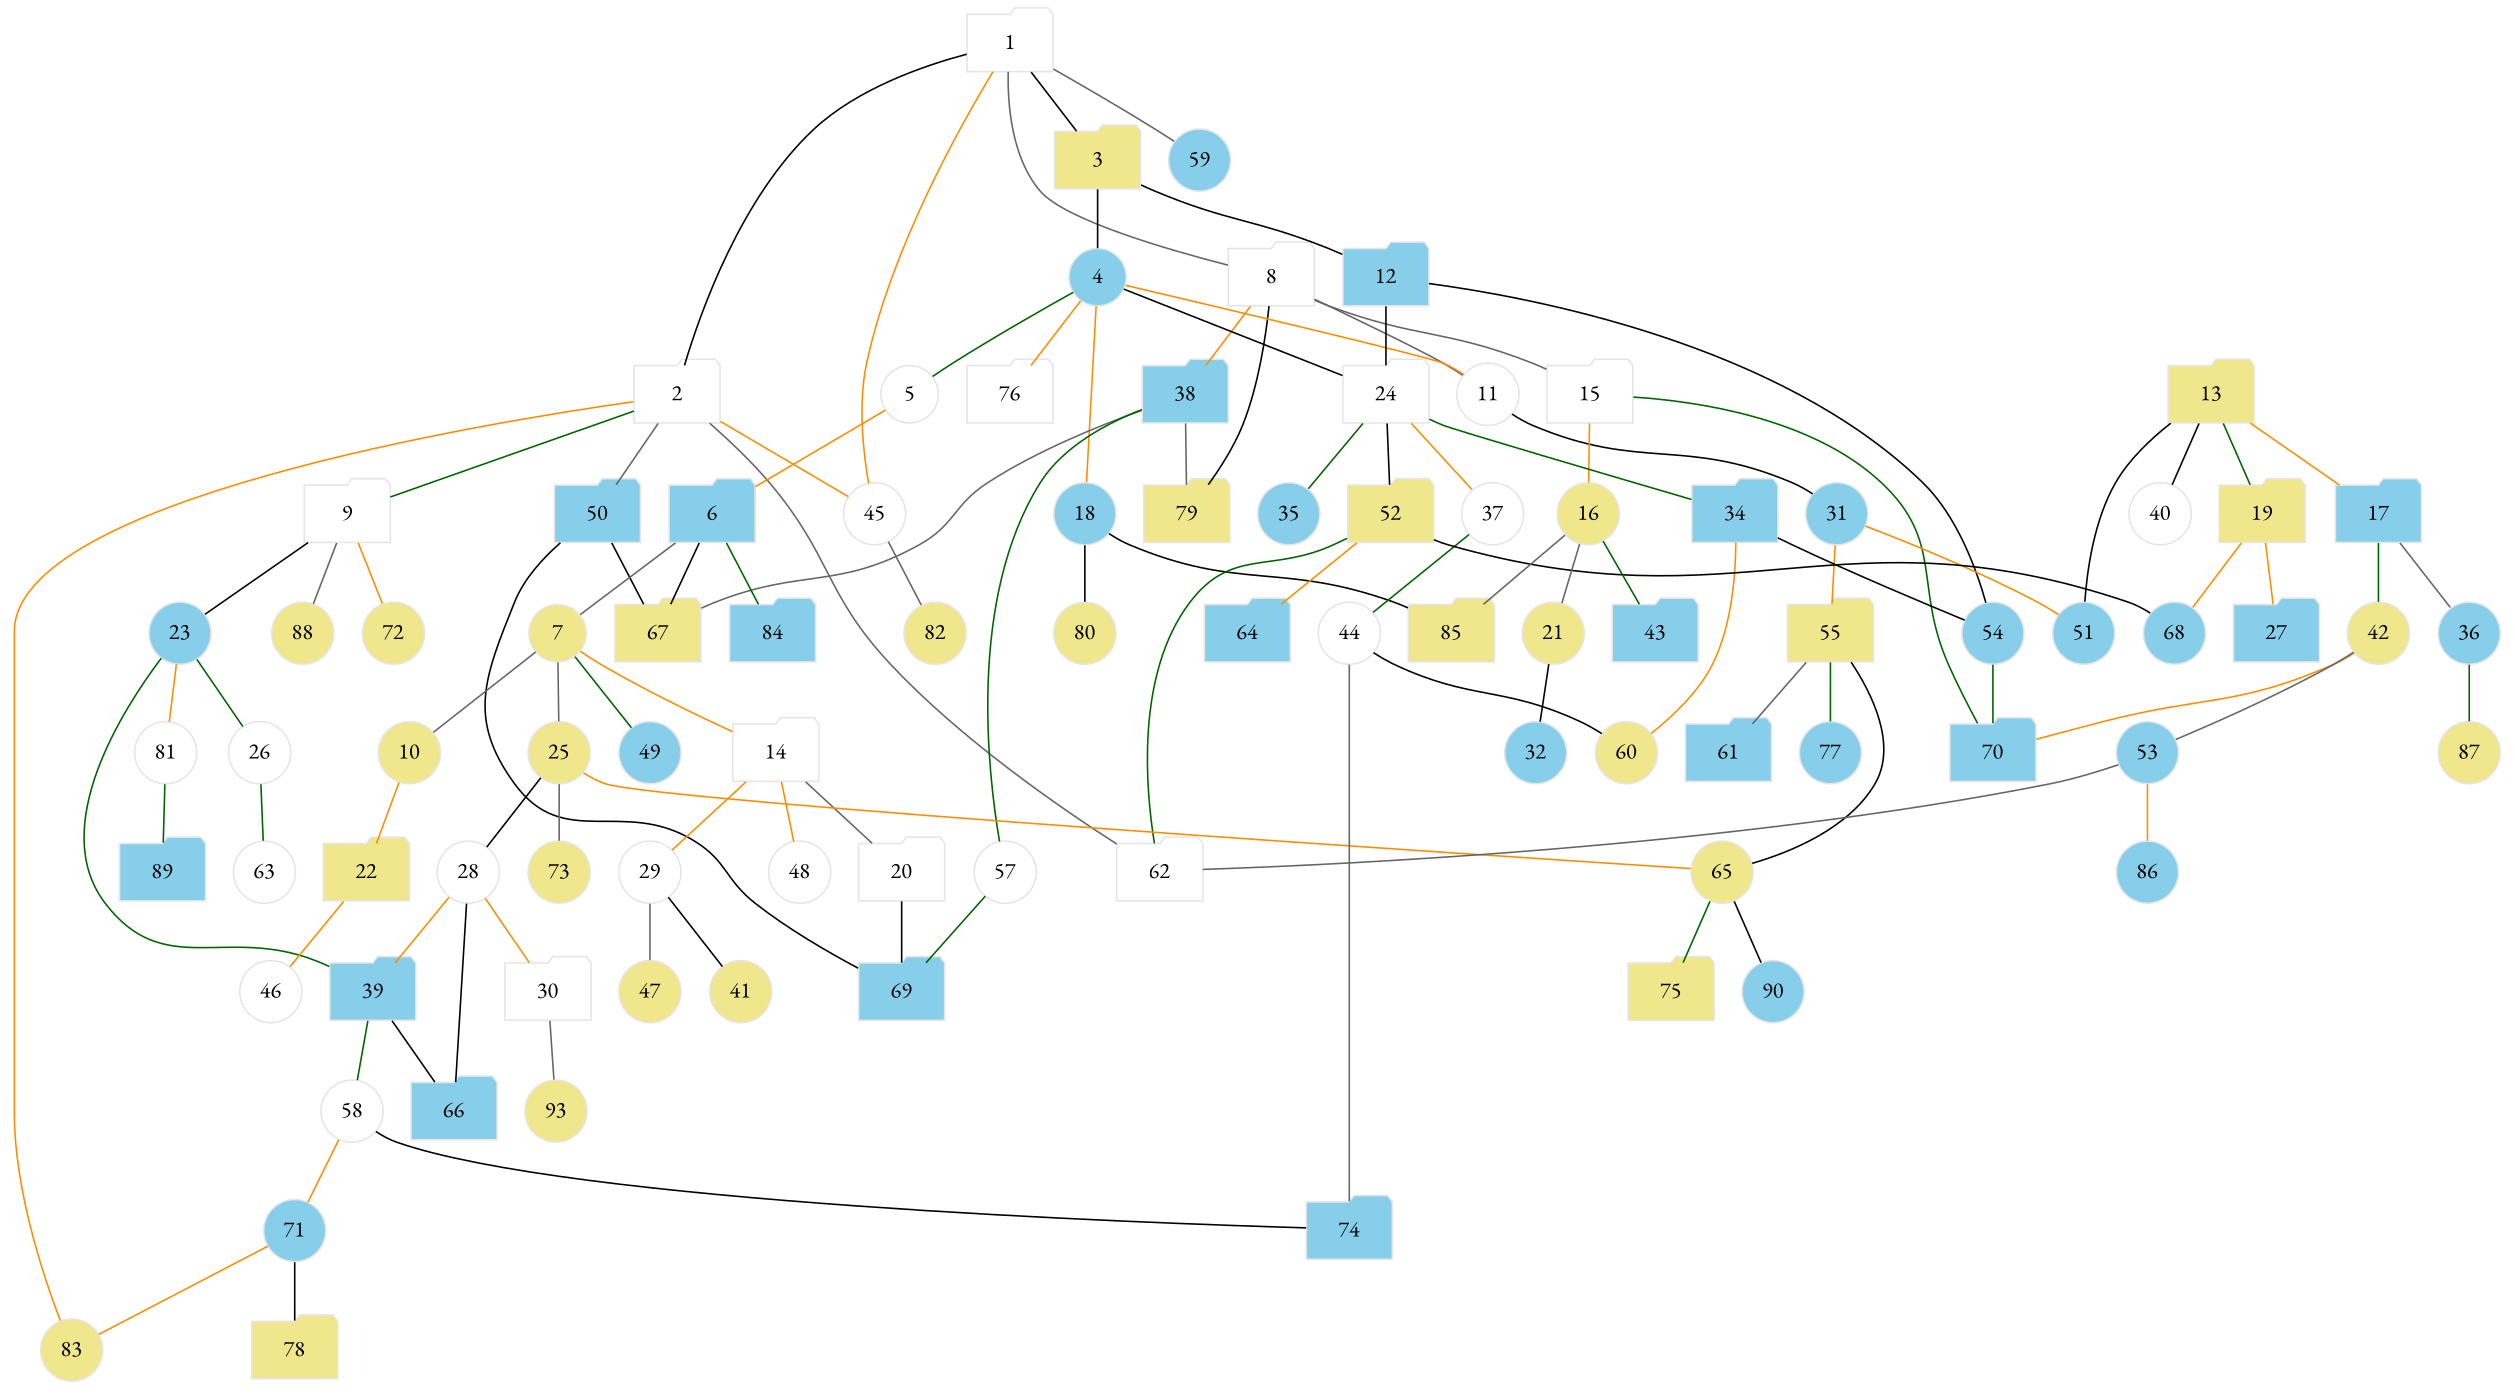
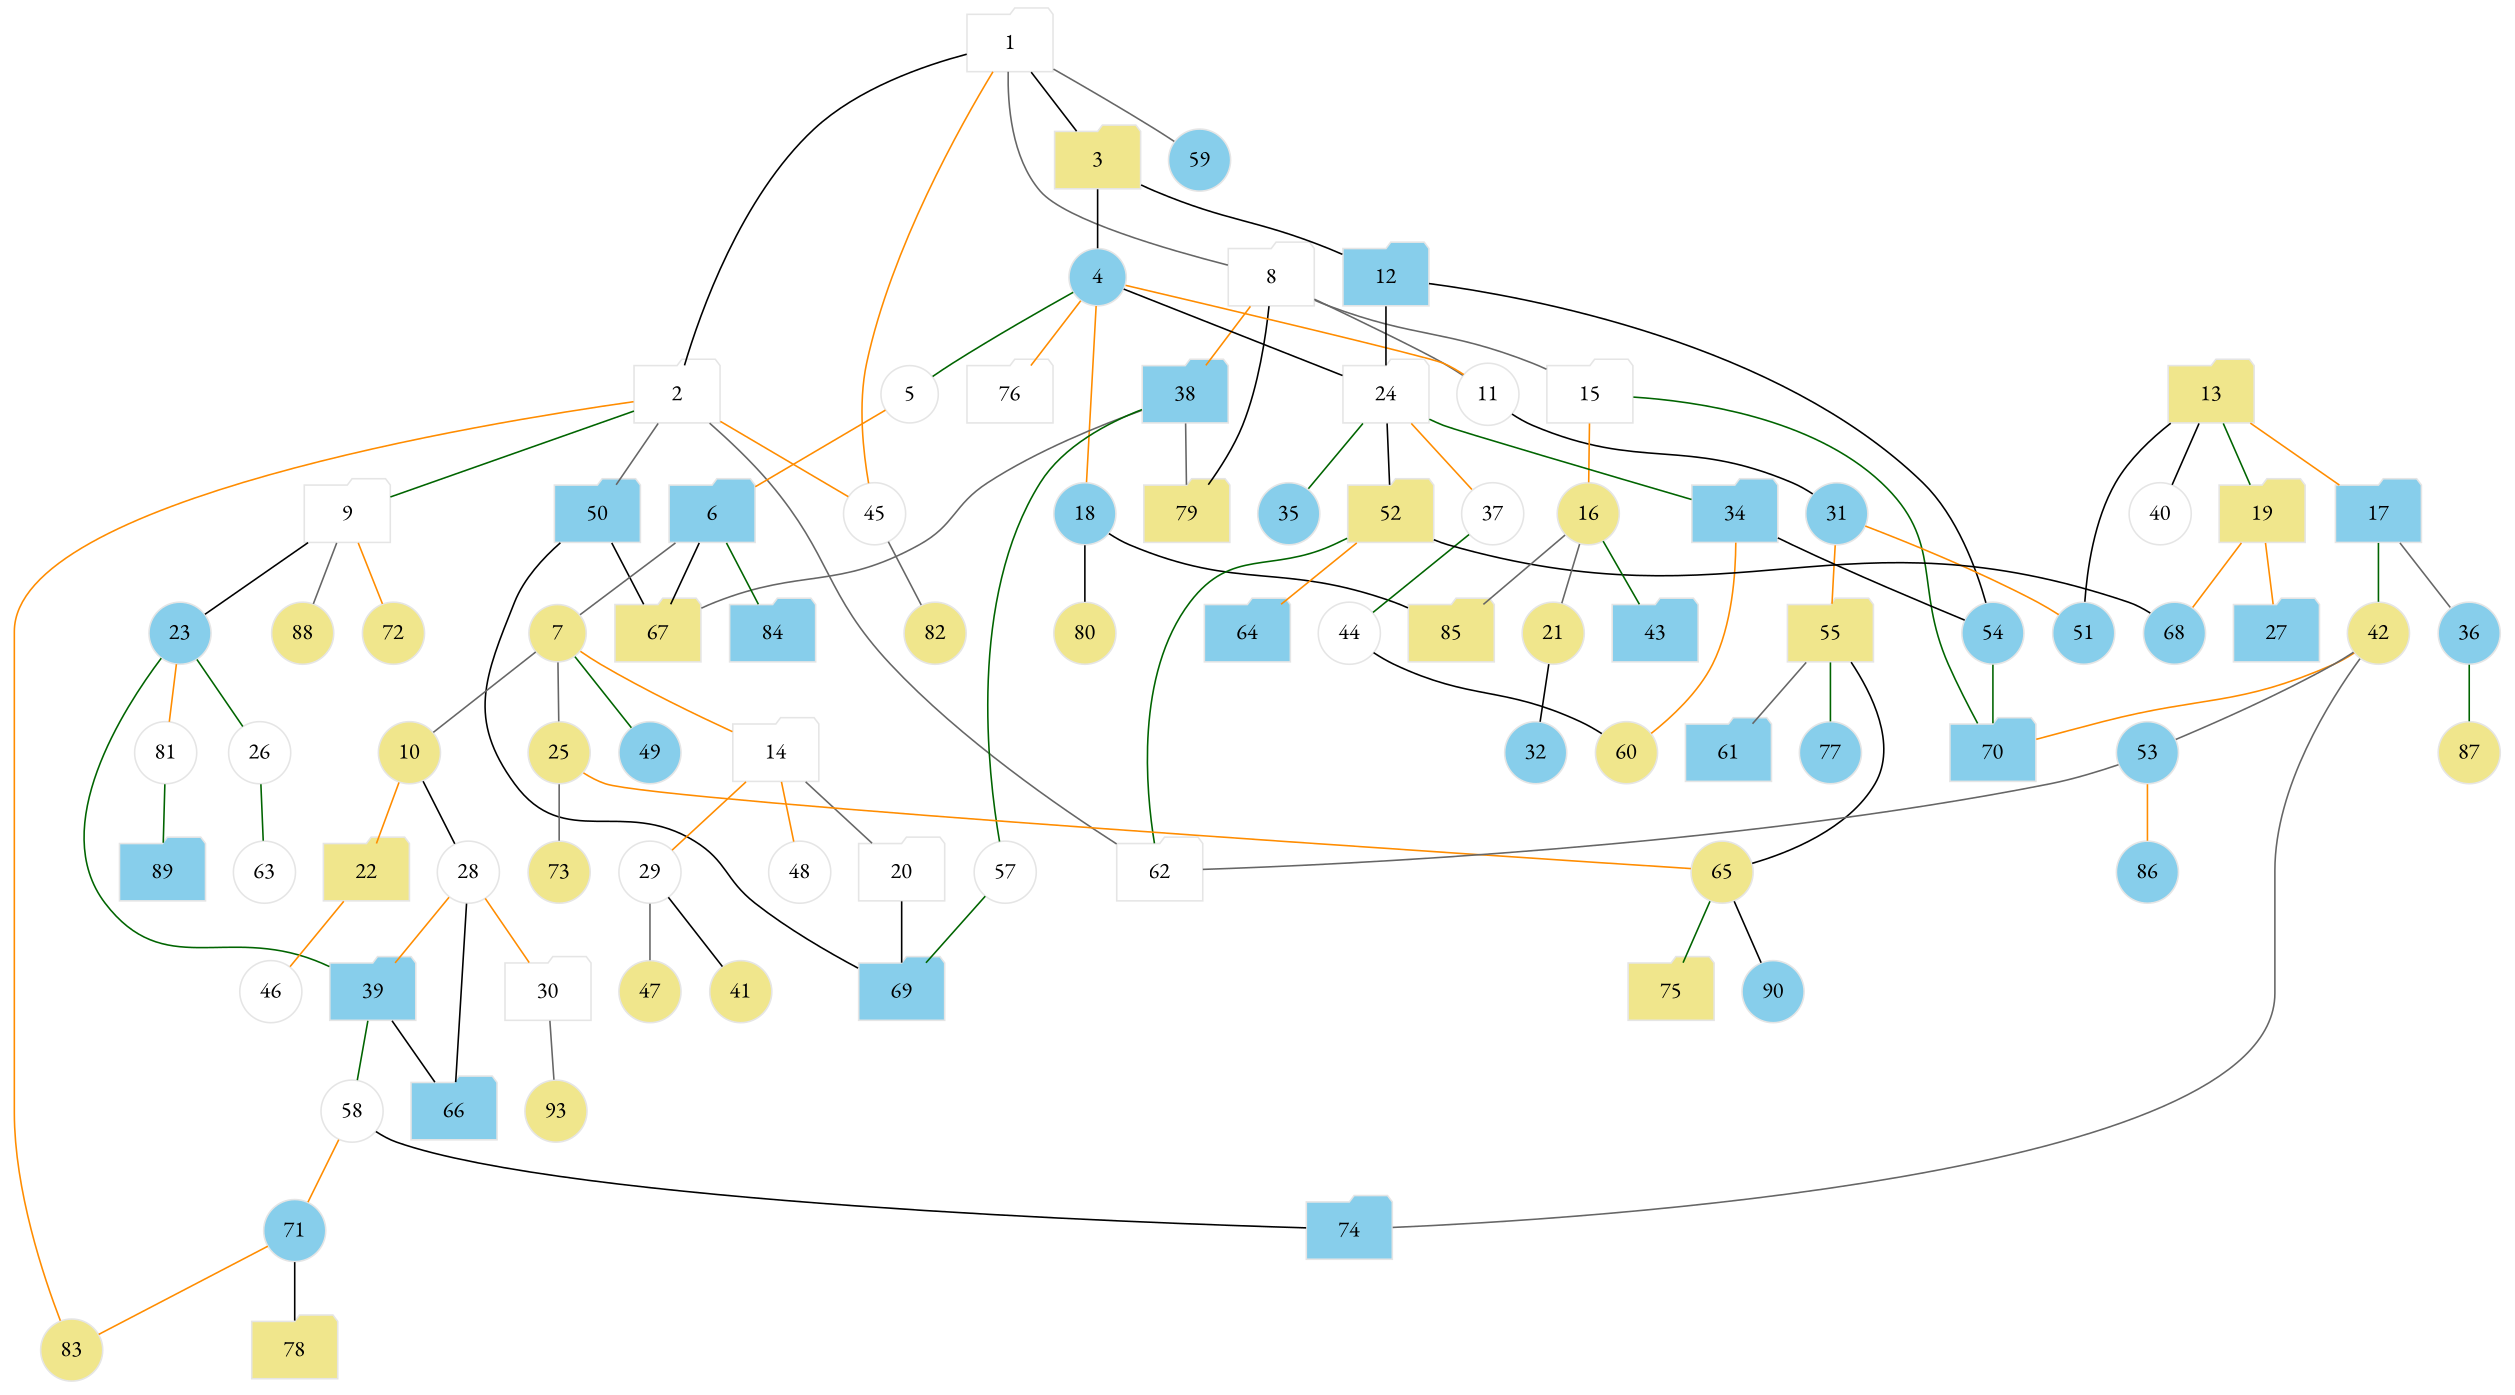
edge "25" -- "28": now "10" -- "28"
edge "44" -- "74": now "42" -- "74"
